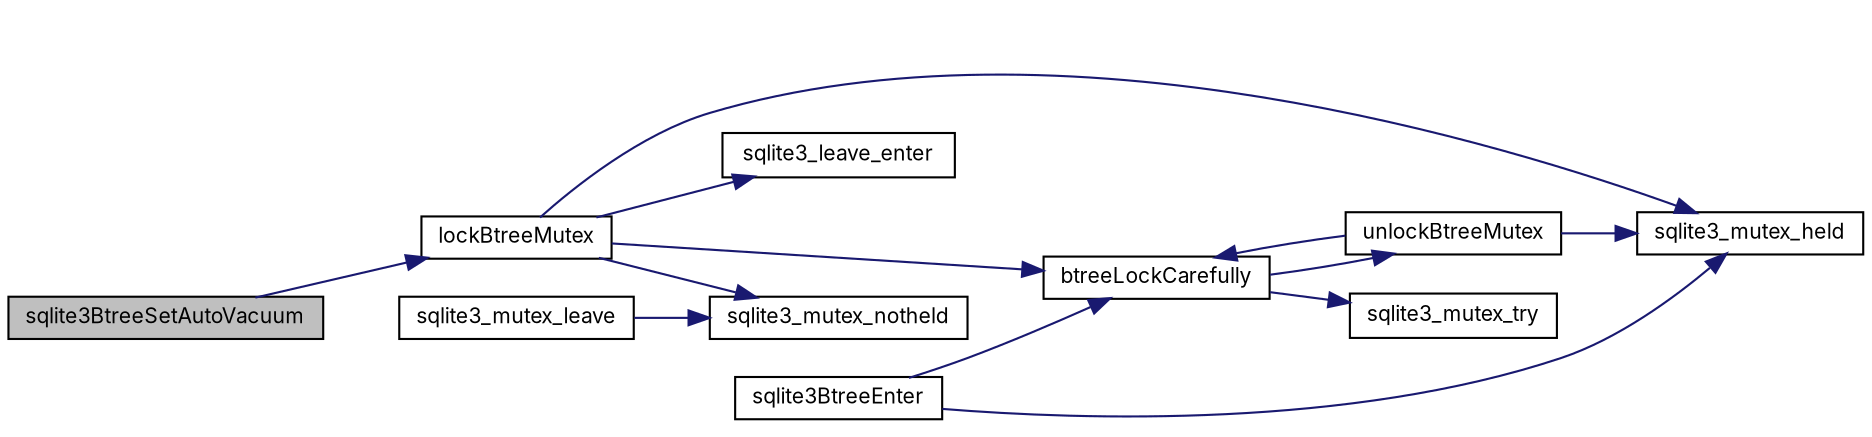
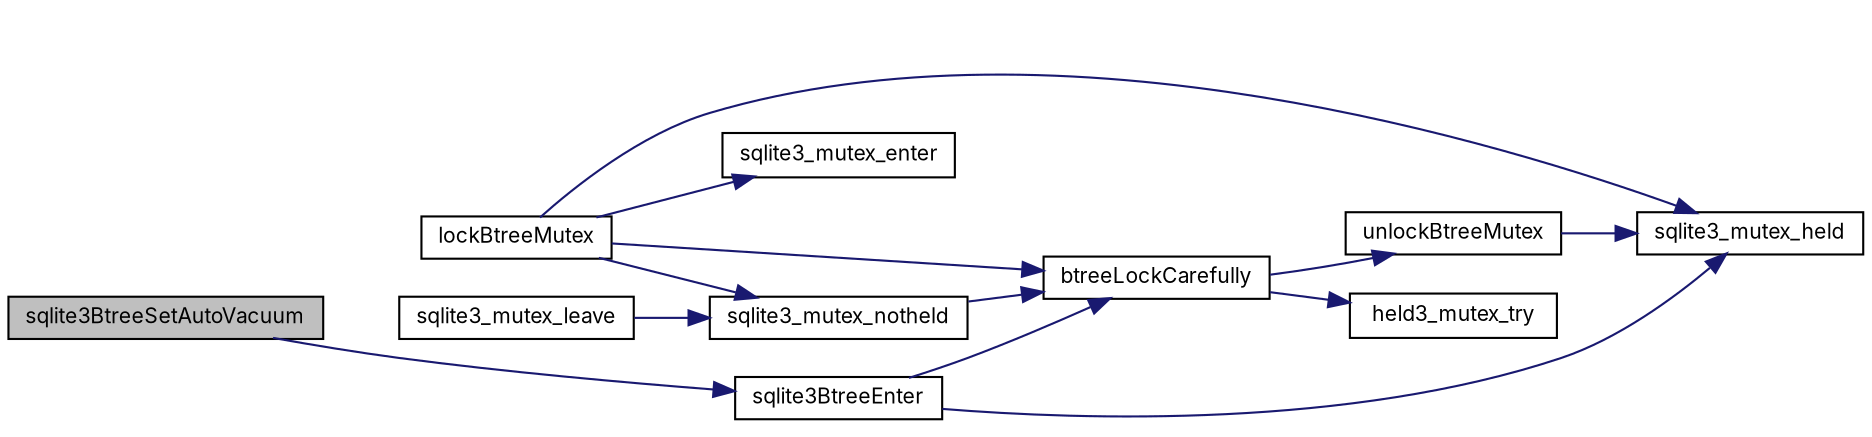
node "sqlite3_leave_enter": label "sqlite3_leave_enter" -> "sqlite3_mutex_enter"
edge "unlockBtreeMutex" -> "btreeLockCarefully": now "sqlite3_mutex_notheld" -> "btreeLockCarefully"
edge "sqlite3BtreeSetAutoVacuum" -> "lockBtreeMutex": now "sqlite3BtreeSetAutoVacuum" -> "sqlite3BtreeEnter"
node "sqlite3_mutex_try": label "sqlite3_mutex_try" -> "held3_mutex_try"
